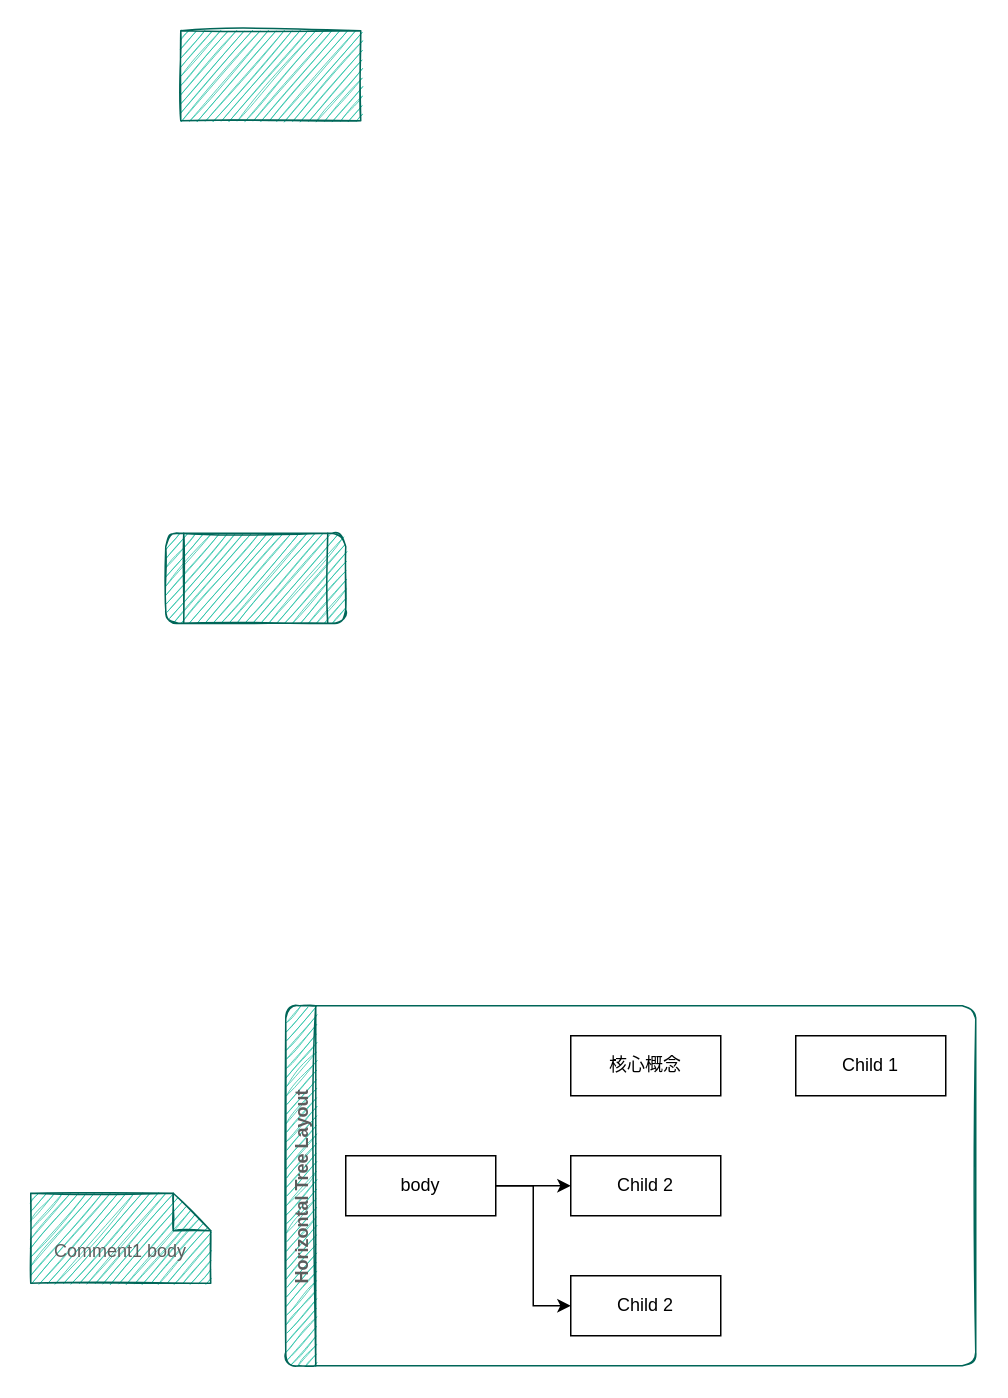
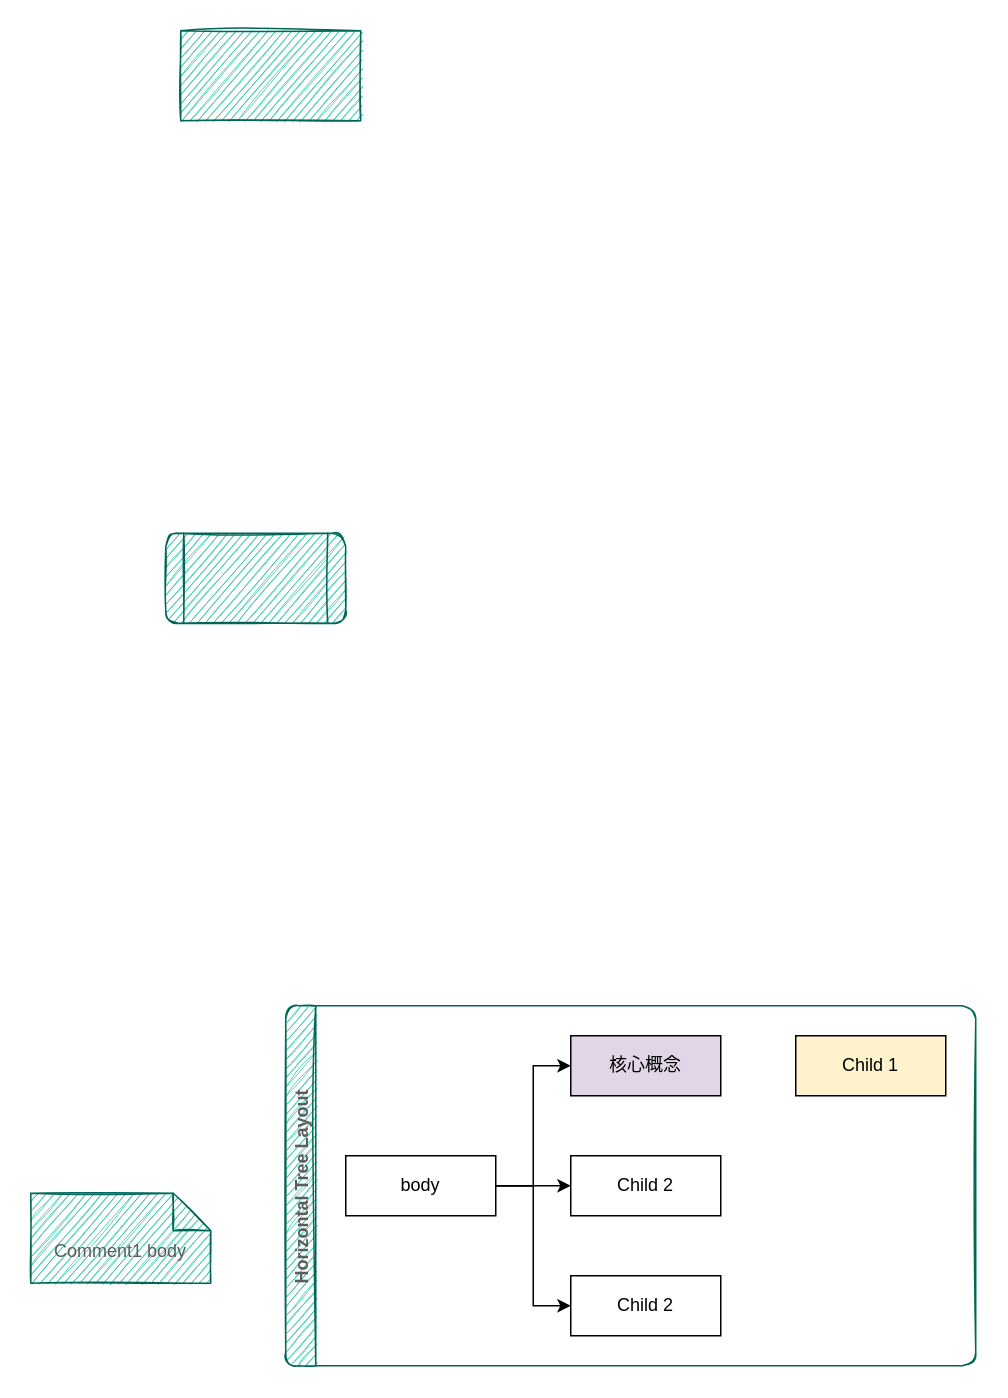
node "核心概念": fillcolor #ffffff -> #e1d5e7
node "Child 1": fillcolor #ffffff -> #fff2cc
edge "body" -> "核心概念": added
